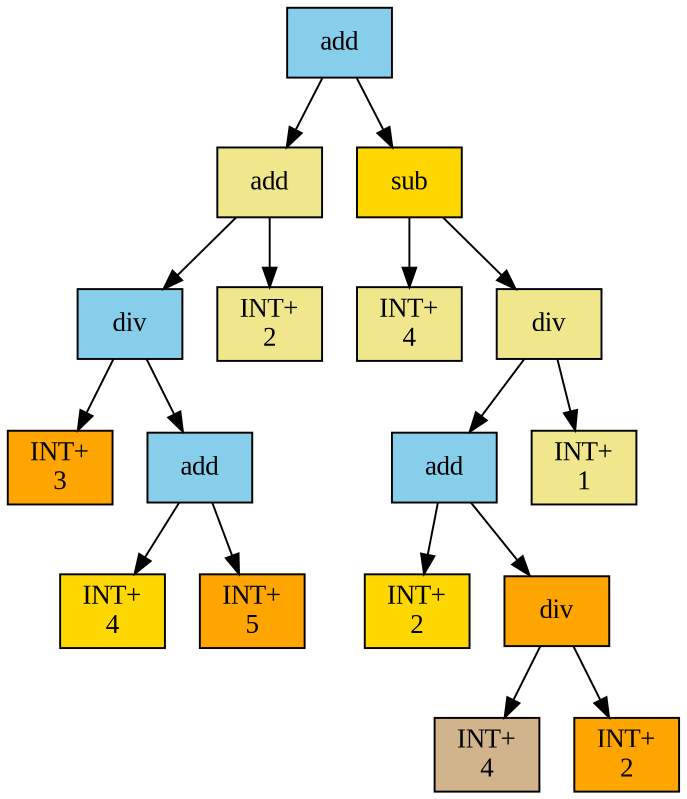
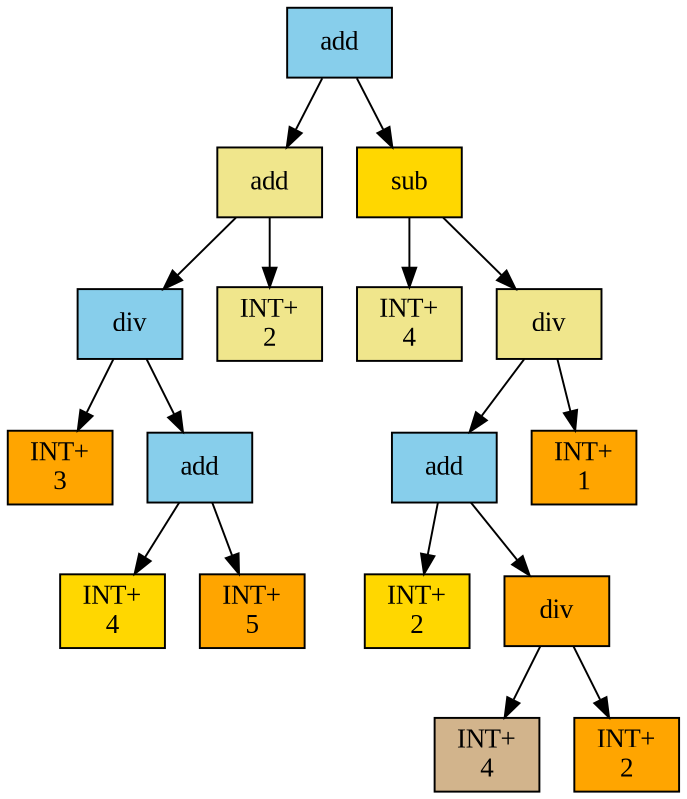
node "INT+ 1": fillcolor khaki -> orange
